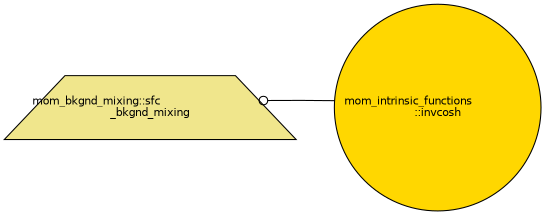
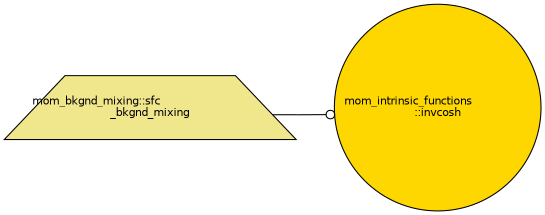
edge "mom_intrinsic_functions ::invcosh" -> "mom_bkgnd_mixing::sfc _bkgnd_mixing": reversed
